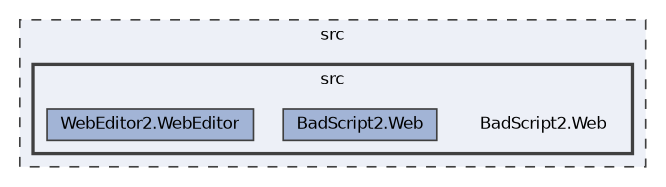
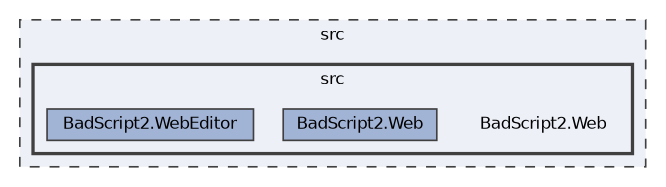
node "WebEditor2.WebEditor": label "WebEditor2.WebEditor" -> "BadScript2.WebEditor"
